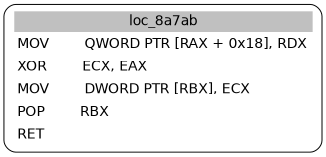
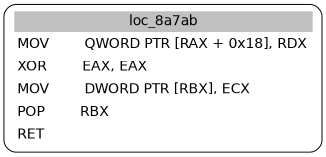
node "loc_8a7ab": text "XOR        ECX, EAX" -> "XOR        EAX, EAX"
